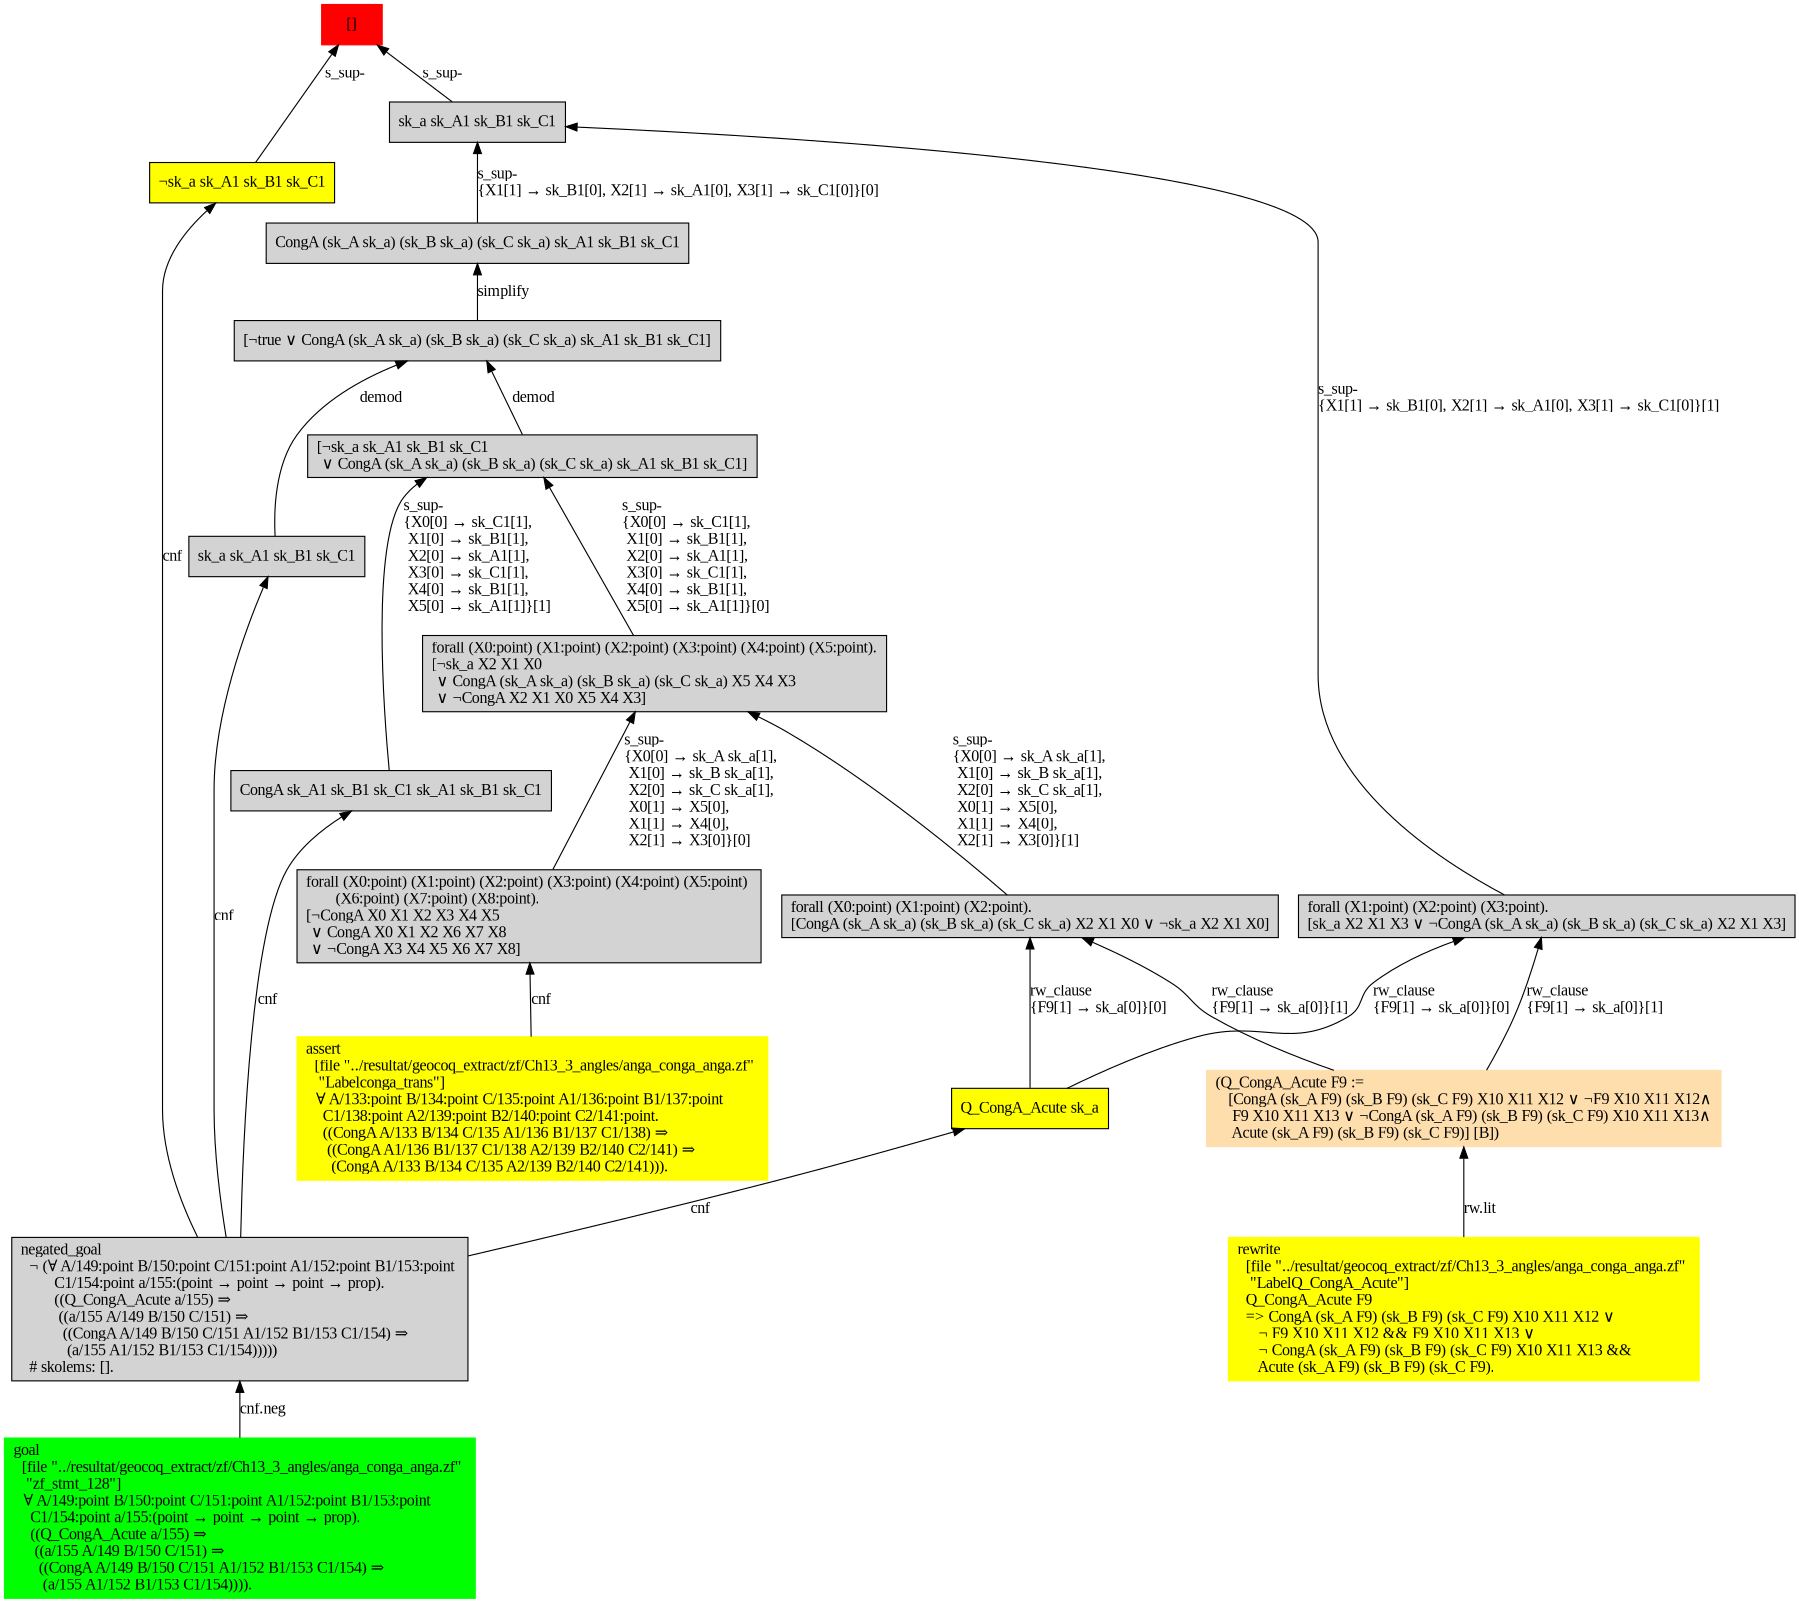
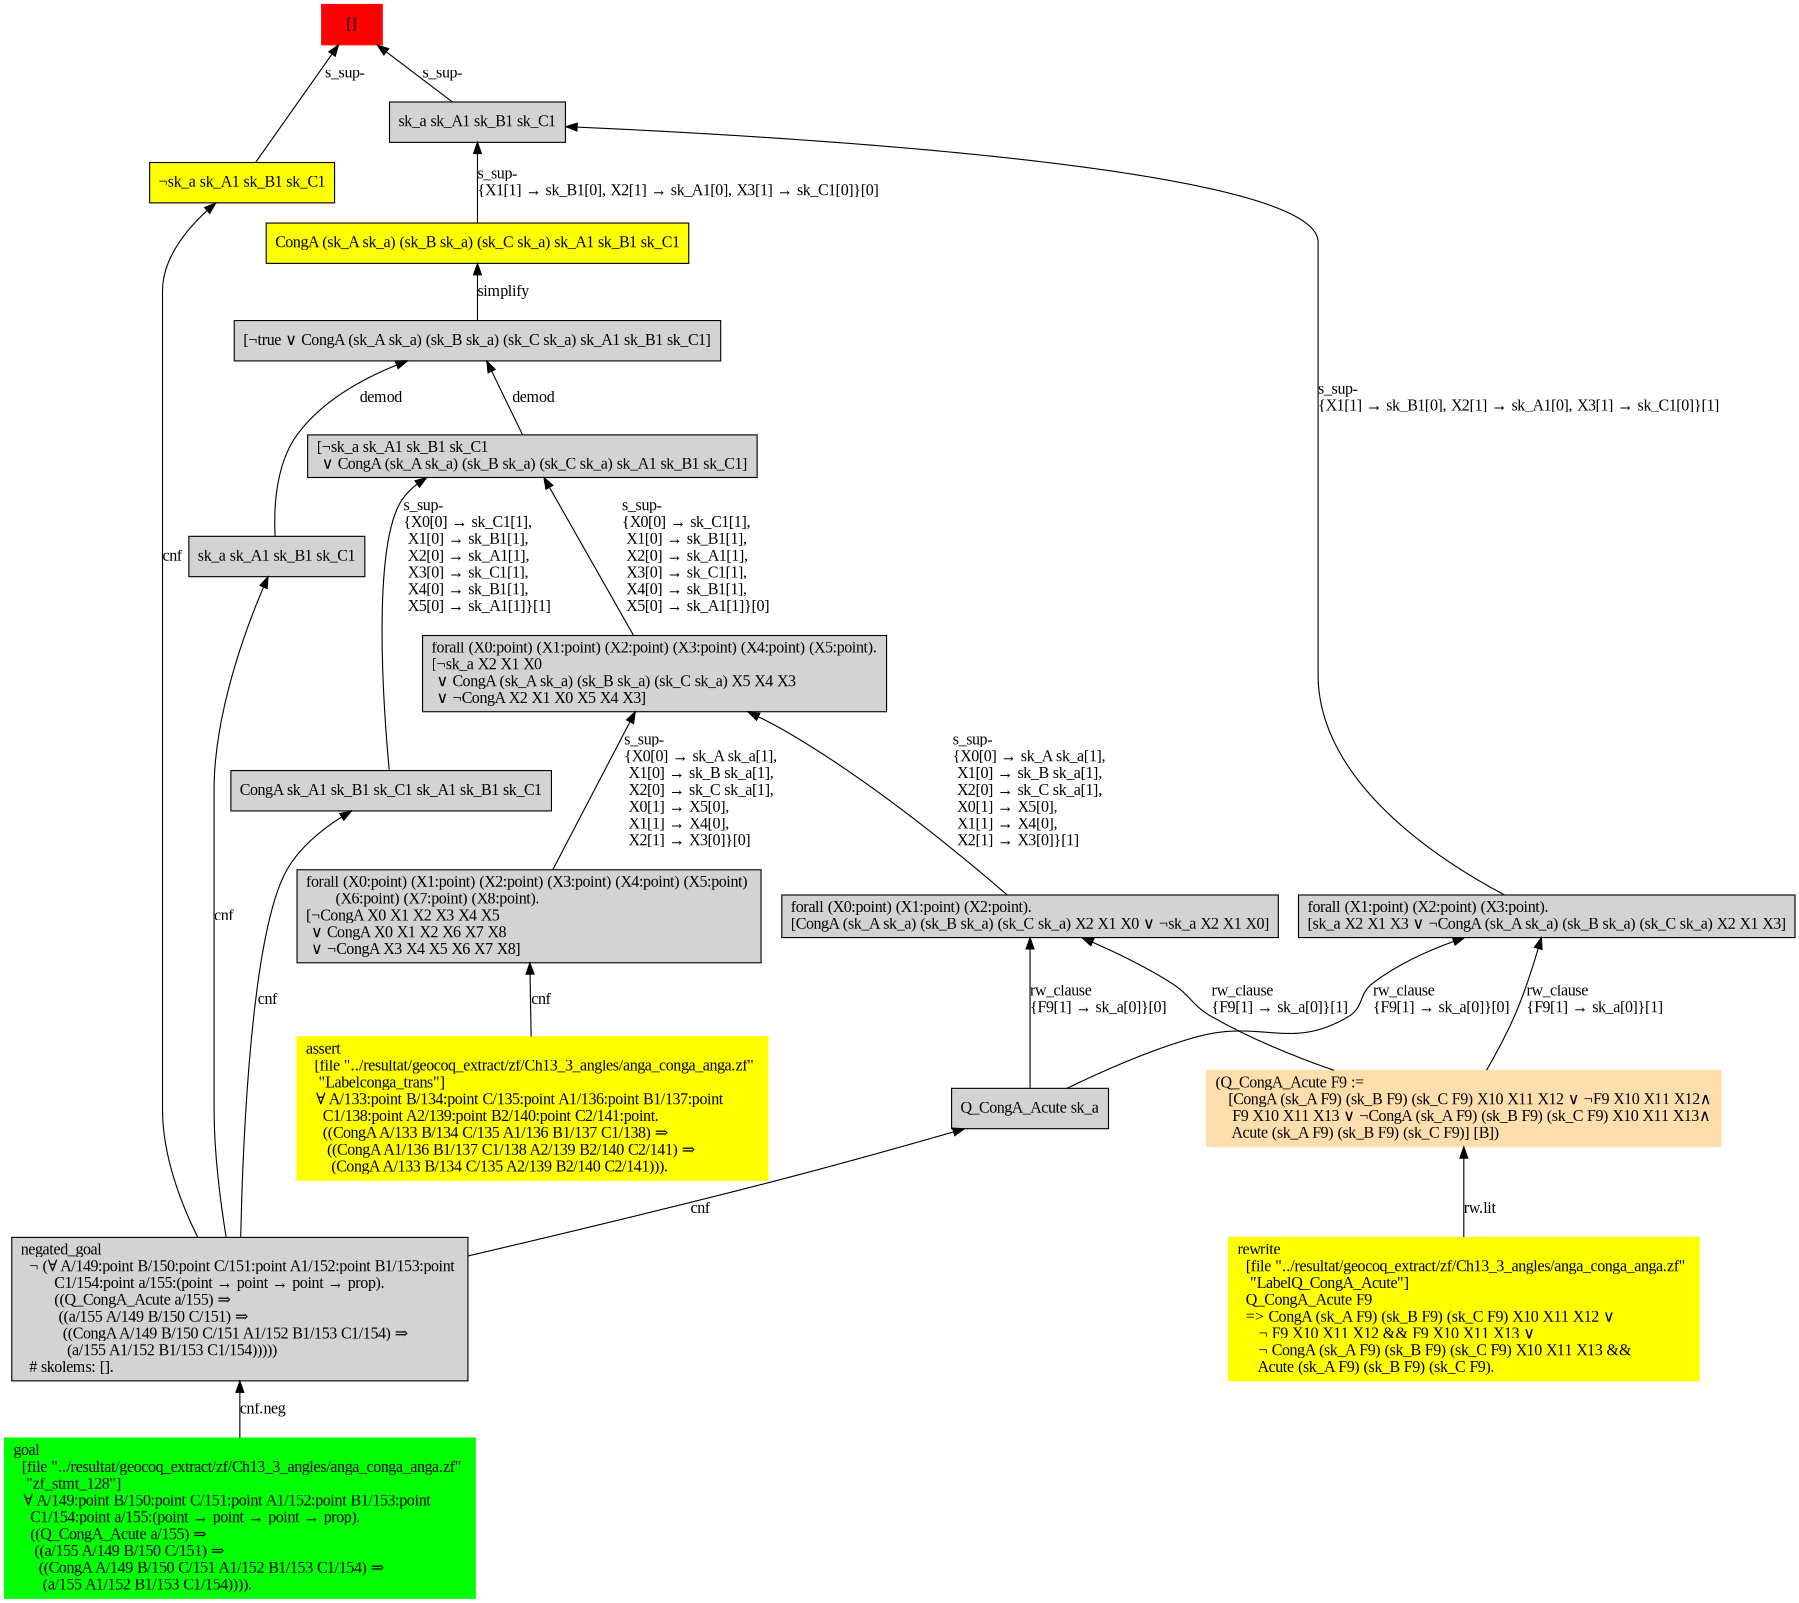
node "CongA (sk_A sk_a) (sk_B sk_a) (sk_C sk_a) sk_A1 sk_B1 sk_C1": fillcolor lightgrey -> yellow
node "Q_CongA_Acute sk_a": fillcolor yellow -> lightgrey
